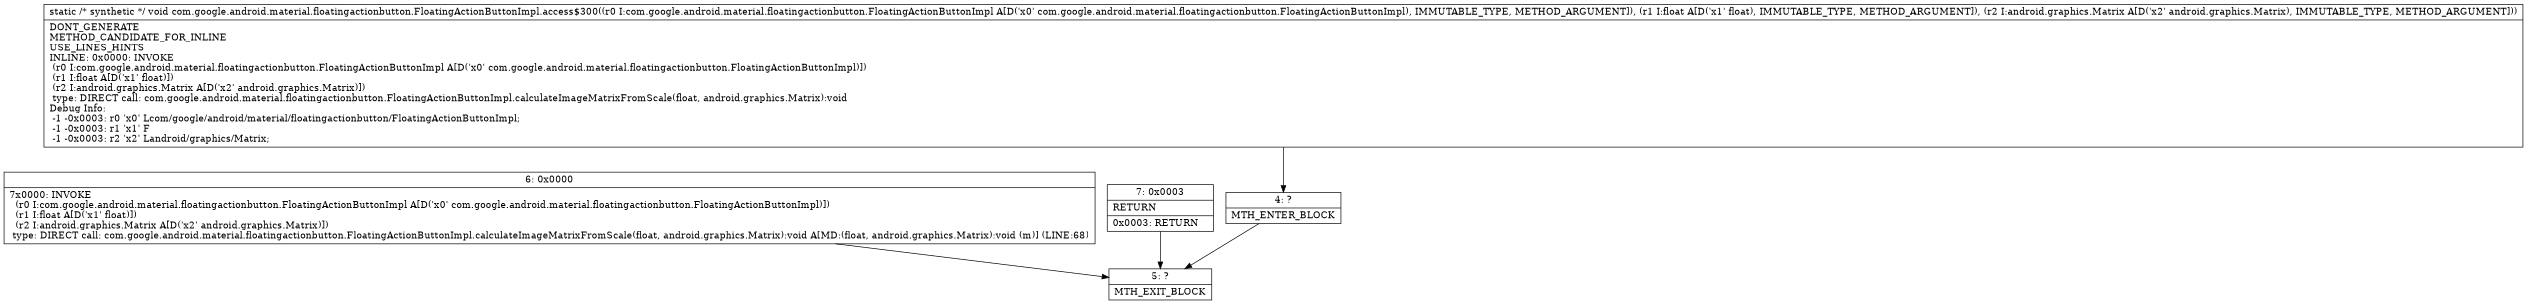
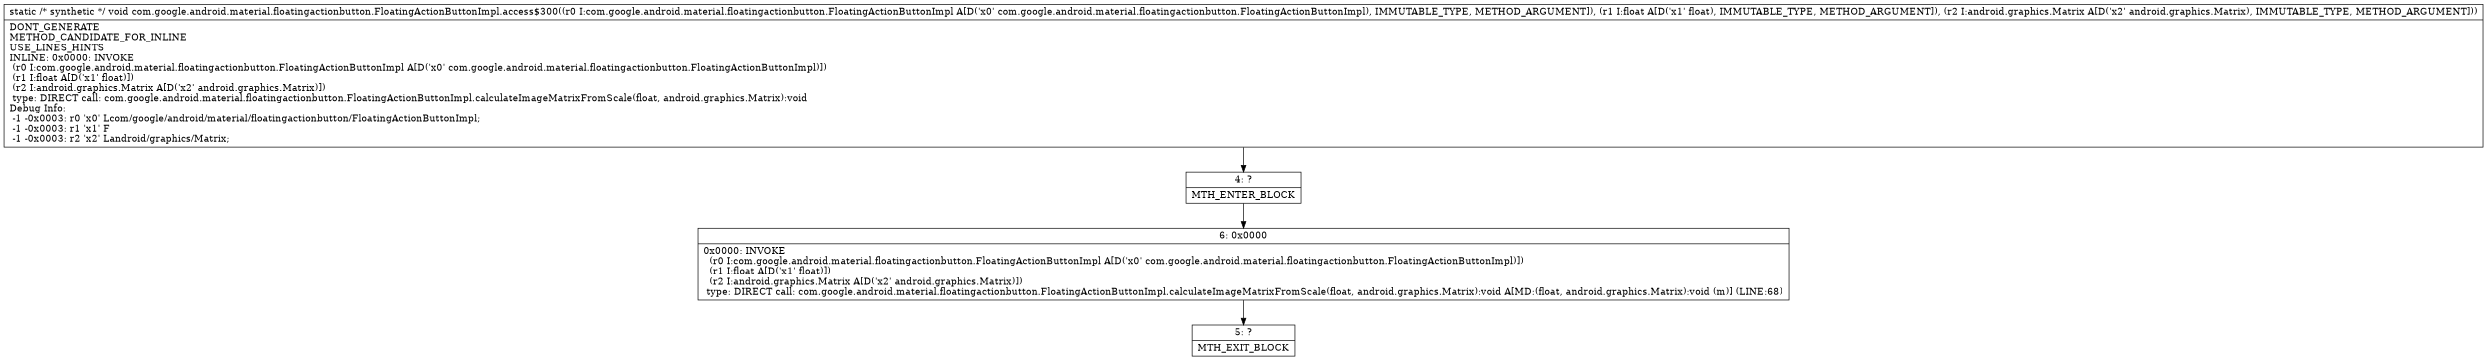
node "6: 0x0000": text "7x0000: INVOKE" -> "0x0000: INVOKE"
node "7: 0x0003": removed
edge "4: ?" -> "5: ?": now "4: ?" -> "6: 0x0000"
